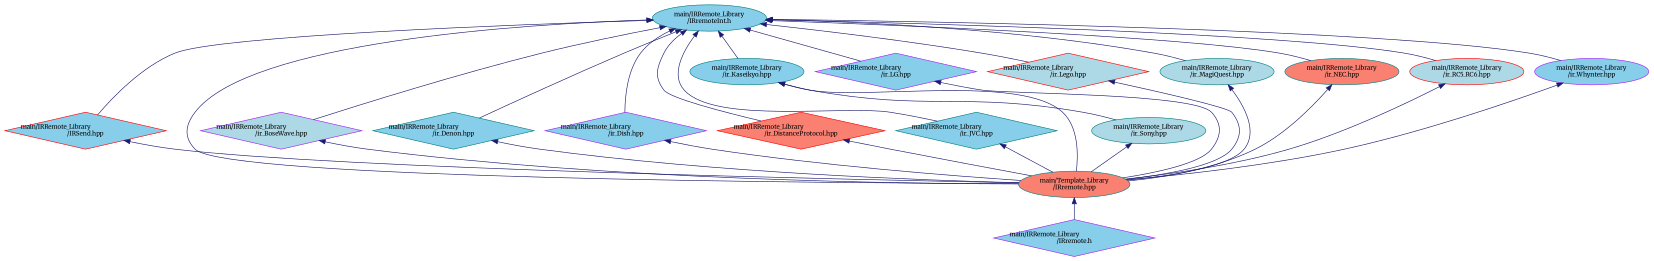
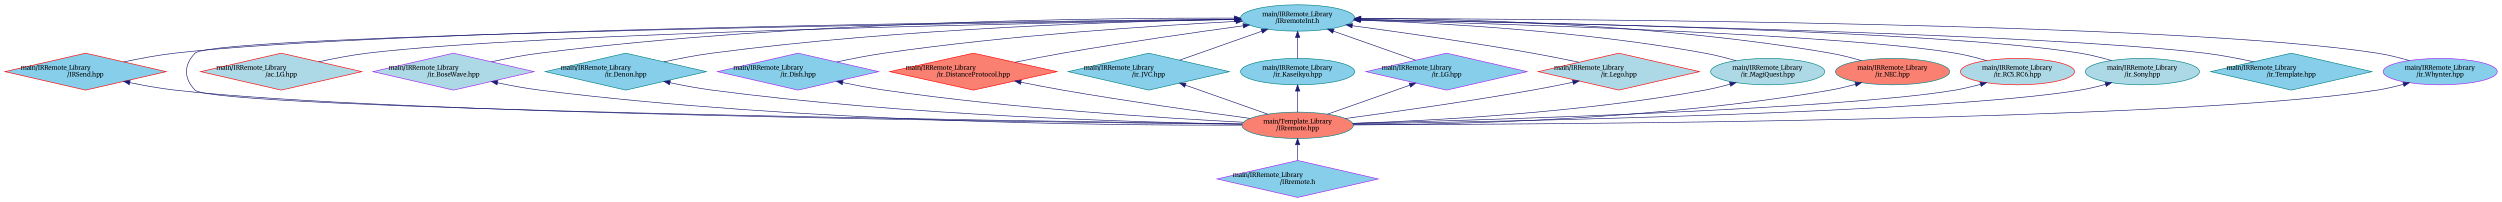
node "main/IRRemote_Library /ac_LG.hpp": added
node "main/IRRemote_Library /ir_Template.hpp": added
edge "main/IRRemote_Library /ir_Sony.hpp" -> "main/IRRemote_Library /ir_Kaseikyo.hpp": now "main/IRRemote_Library /ir_Sony.hpp" -> "main/IRRemote_Library /IRremoteInt.h"
